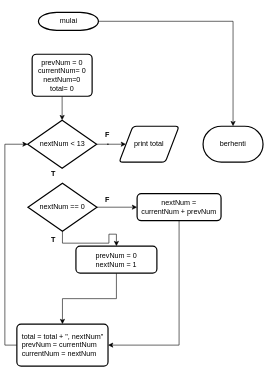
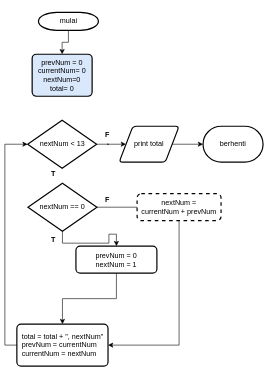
edge "mulai" -> "berhenti": now "mulai" -> "prevNum = 0 currentNum= 0 nextNum=0 total= 0"
node "prevNum = 0 currentNum= 0 nextNum=0 total= 0": fillcolor #ffffff -> #dae8fc
edge "prevNum = 0 currentNum= 0 nextNum=0 total= 0" -> "nextNum < 13": removed
edge "print total" -> "berhenti": added
edge "nextNum == 0" -> "nextNum = currentNum + prevNum": arrowhead classic -> none
node "nextNum = currentNum + prevNum": style solid -> dashed
